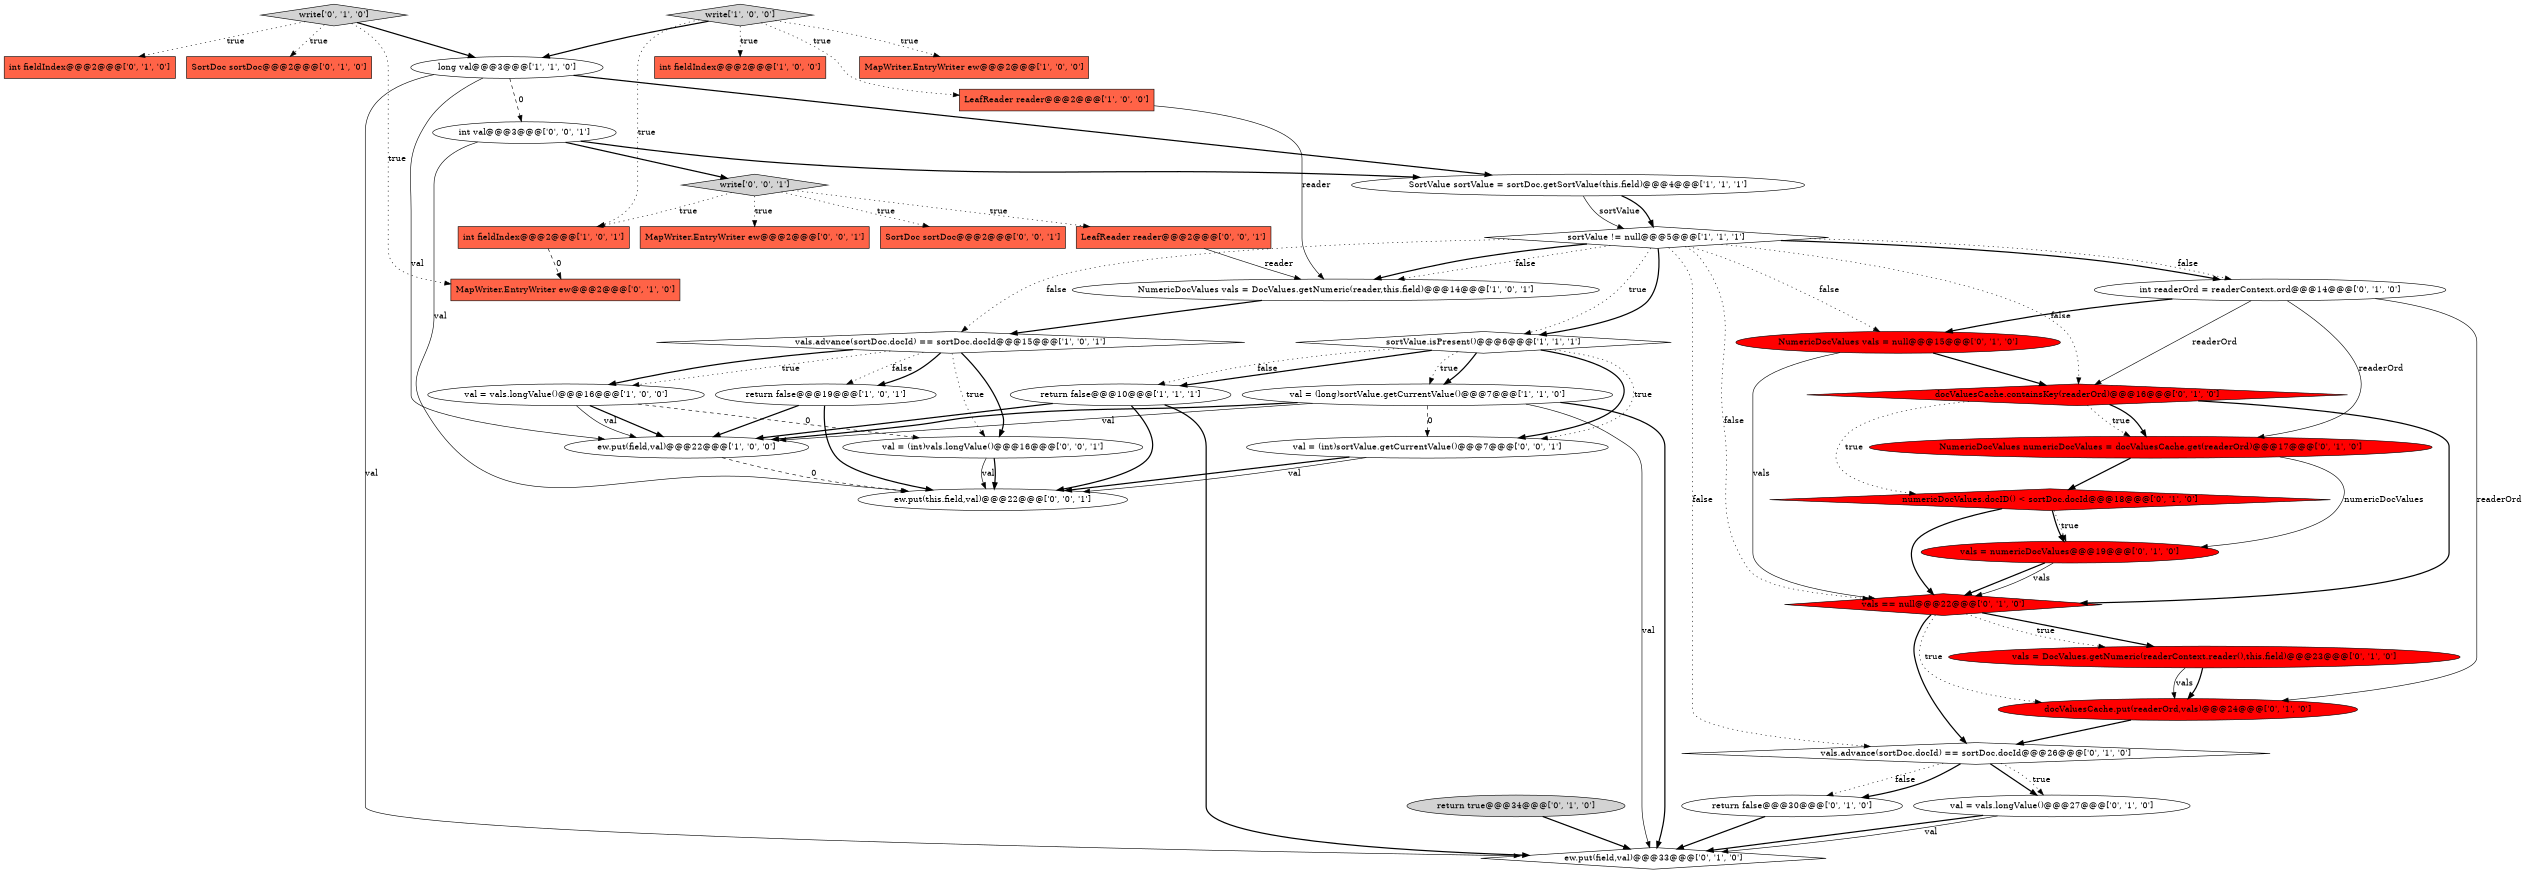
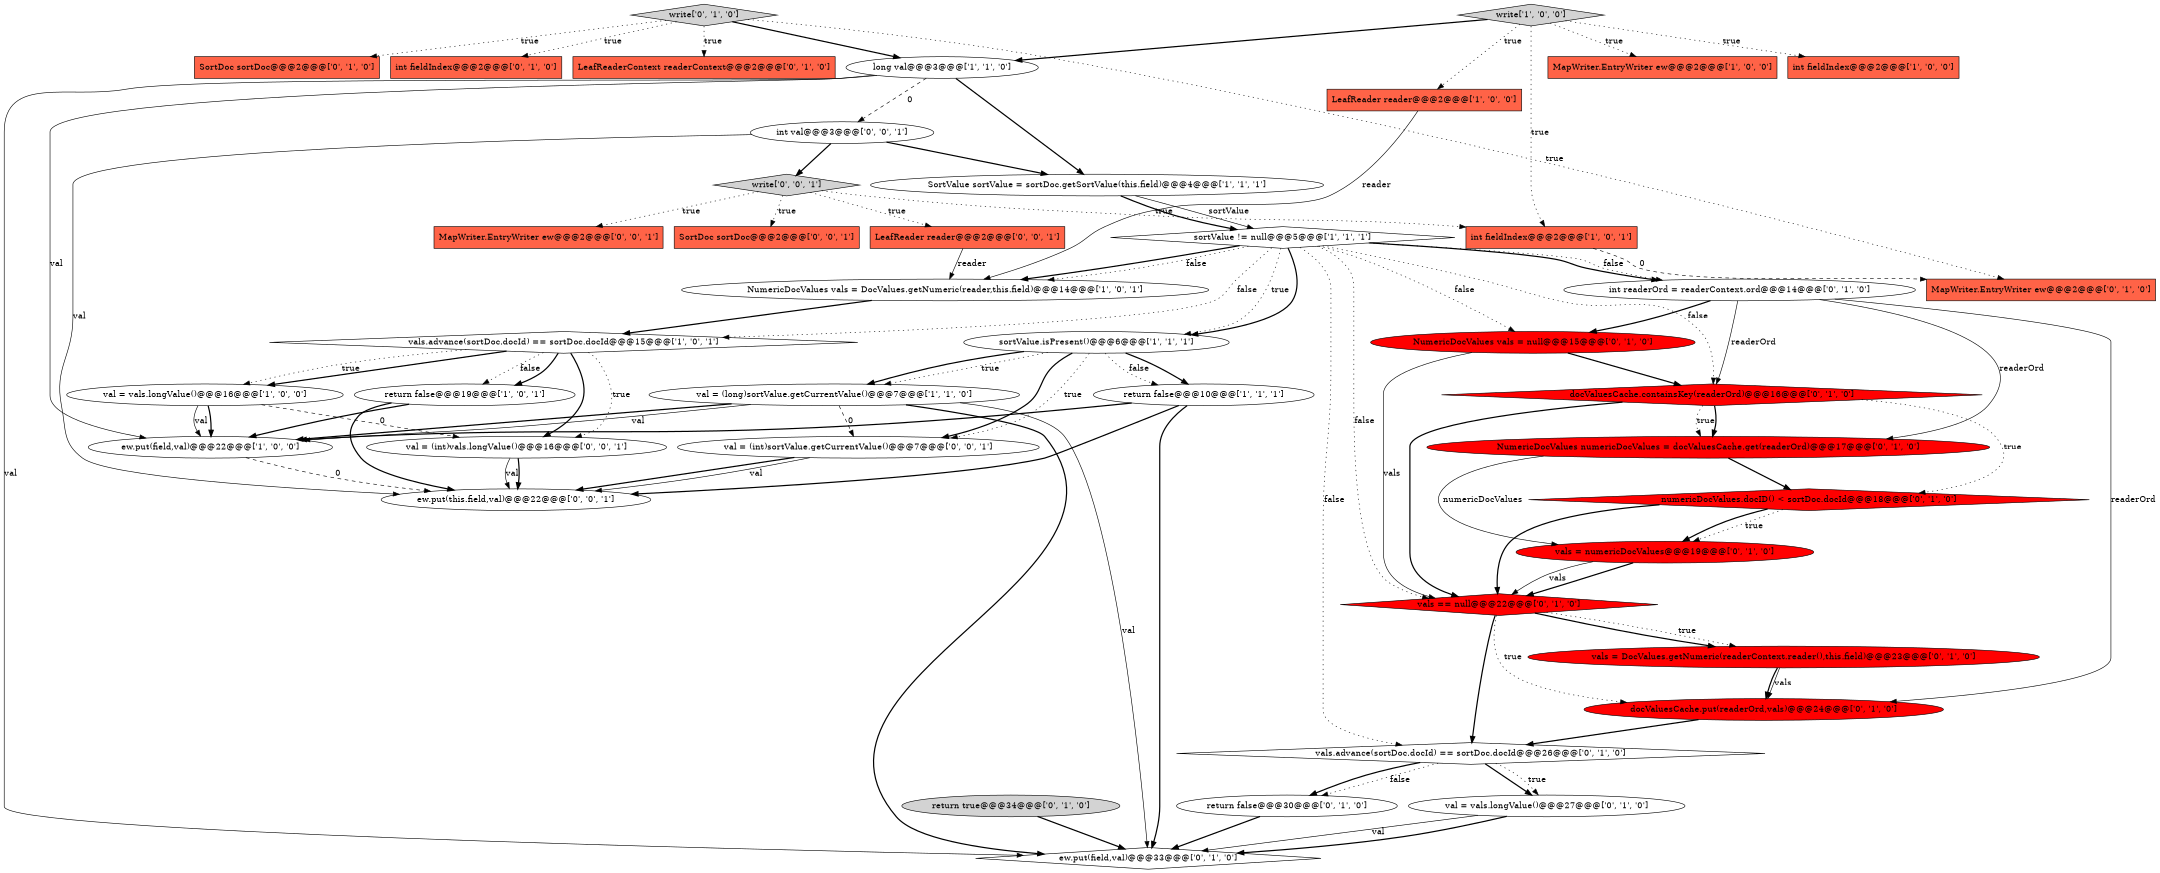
node "LeafReaderContext readerContext@@@2@@@['0', '1', '0']": added
node "sortValue.isPresent()@@@6@@@['1', '1', '1']": shape diamond -> ellipse
